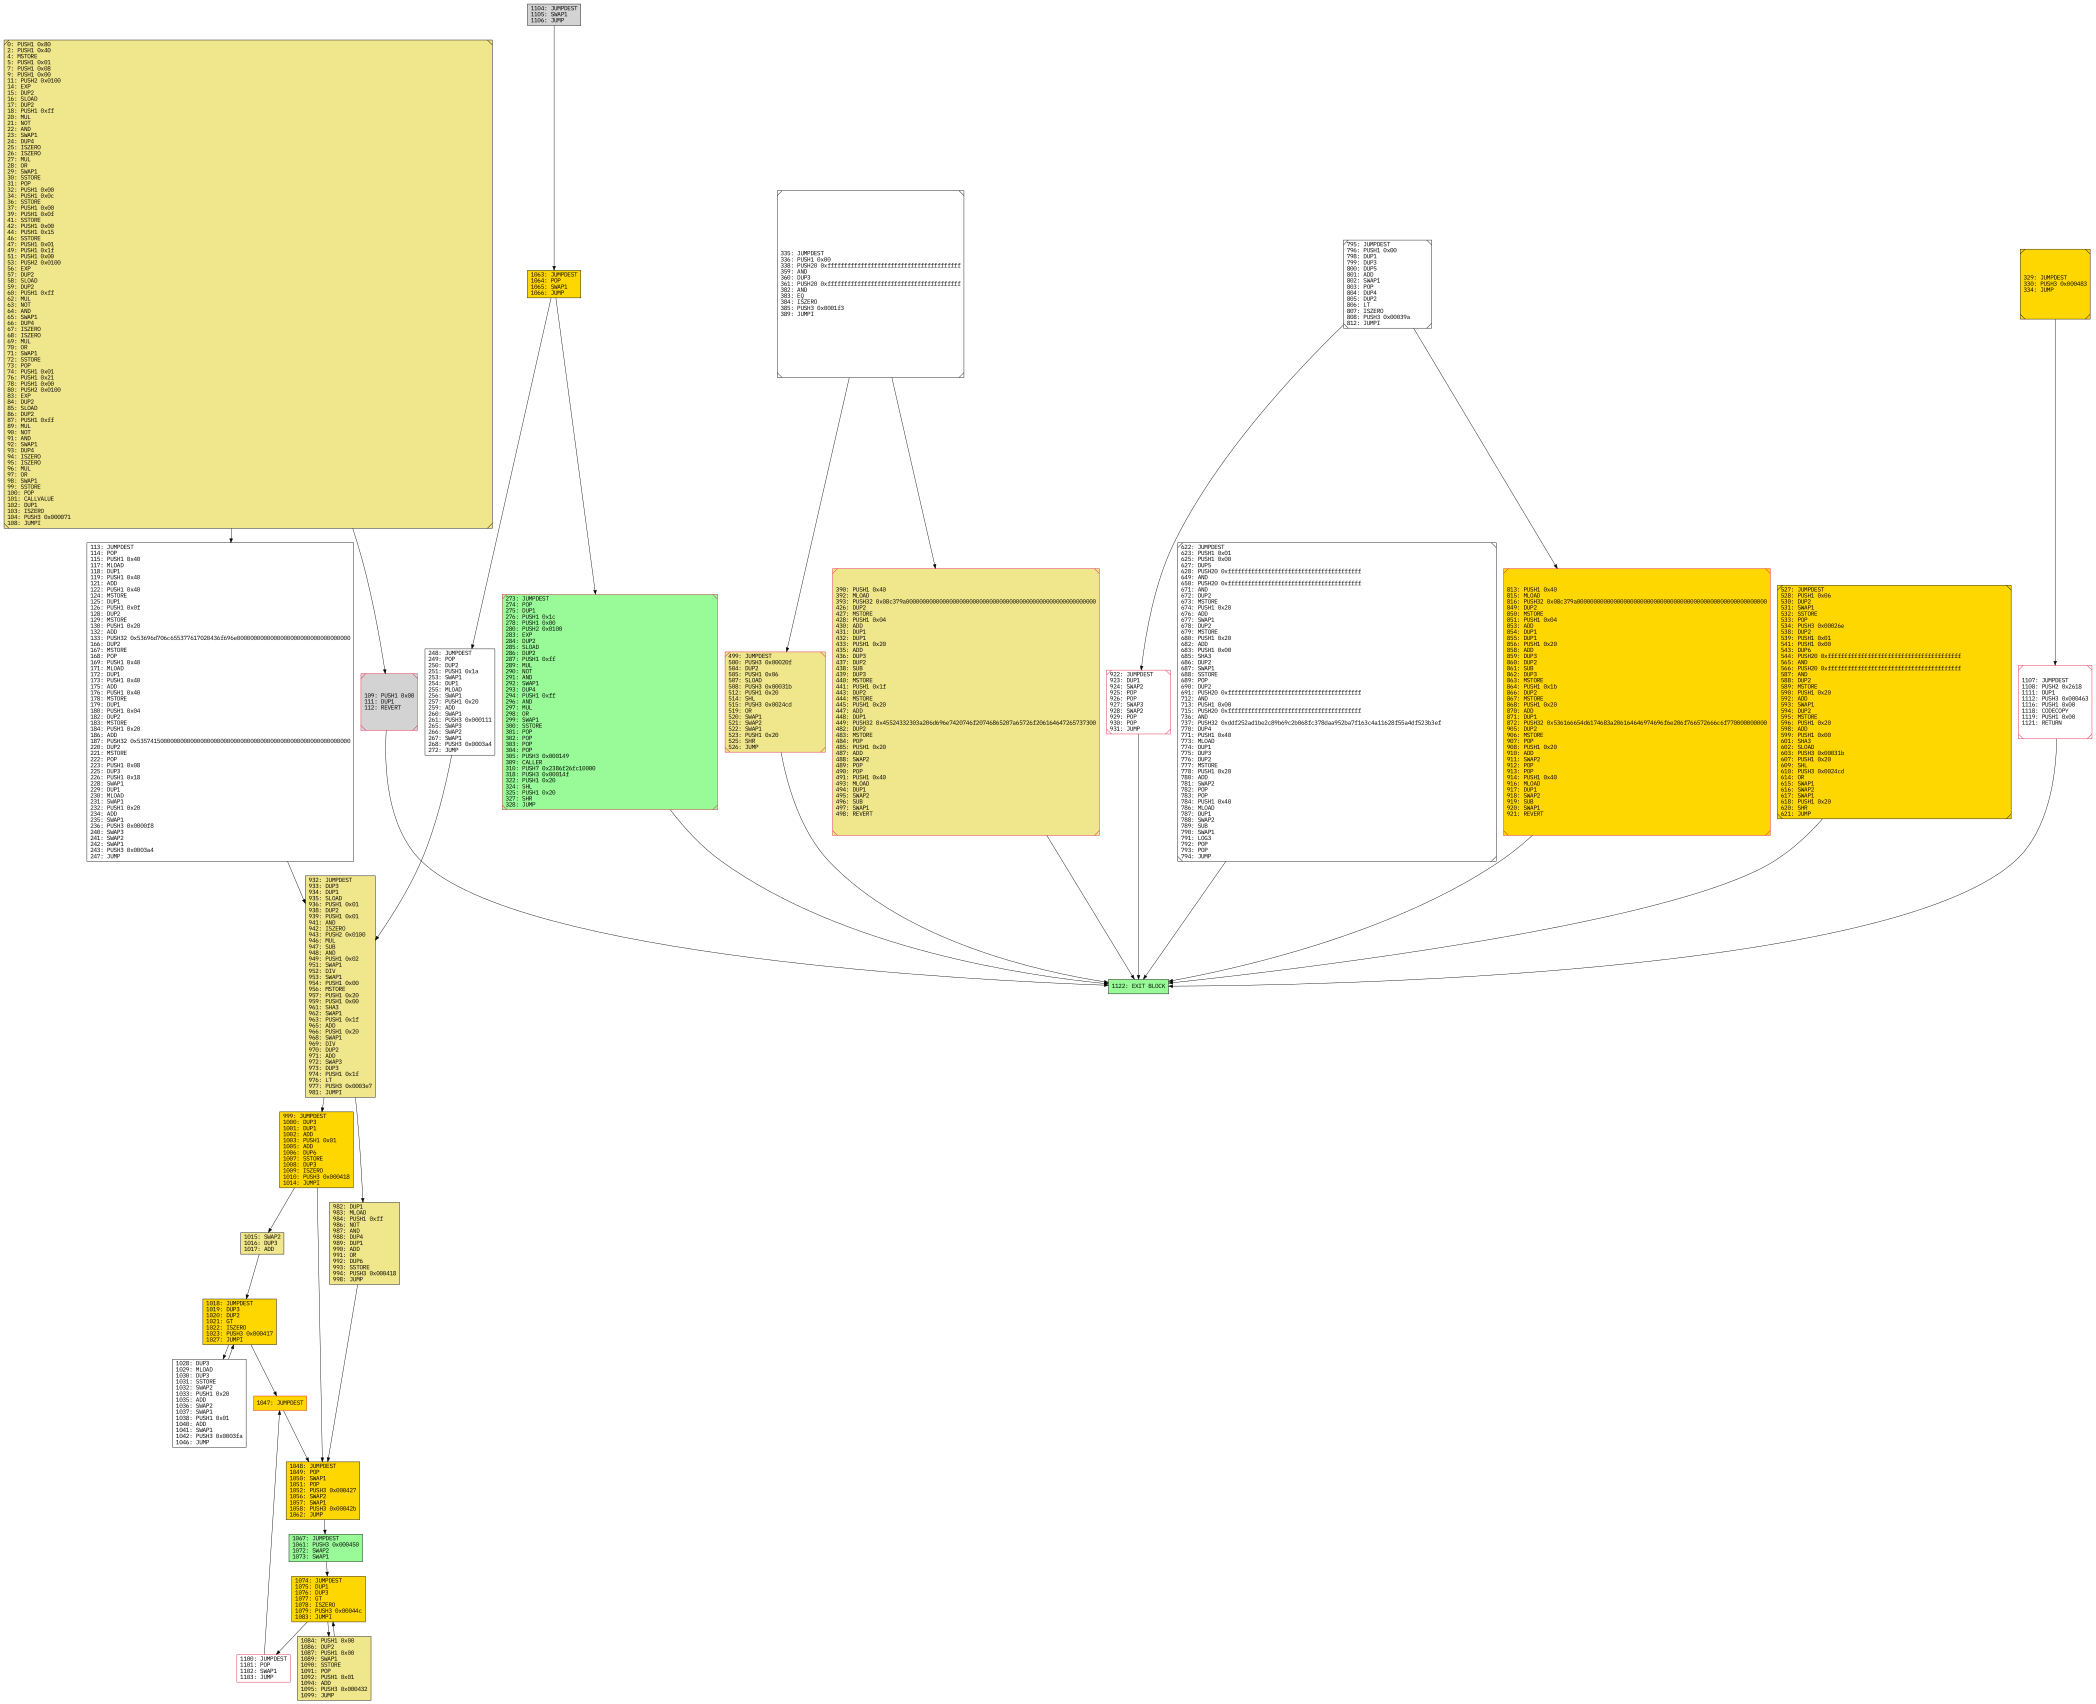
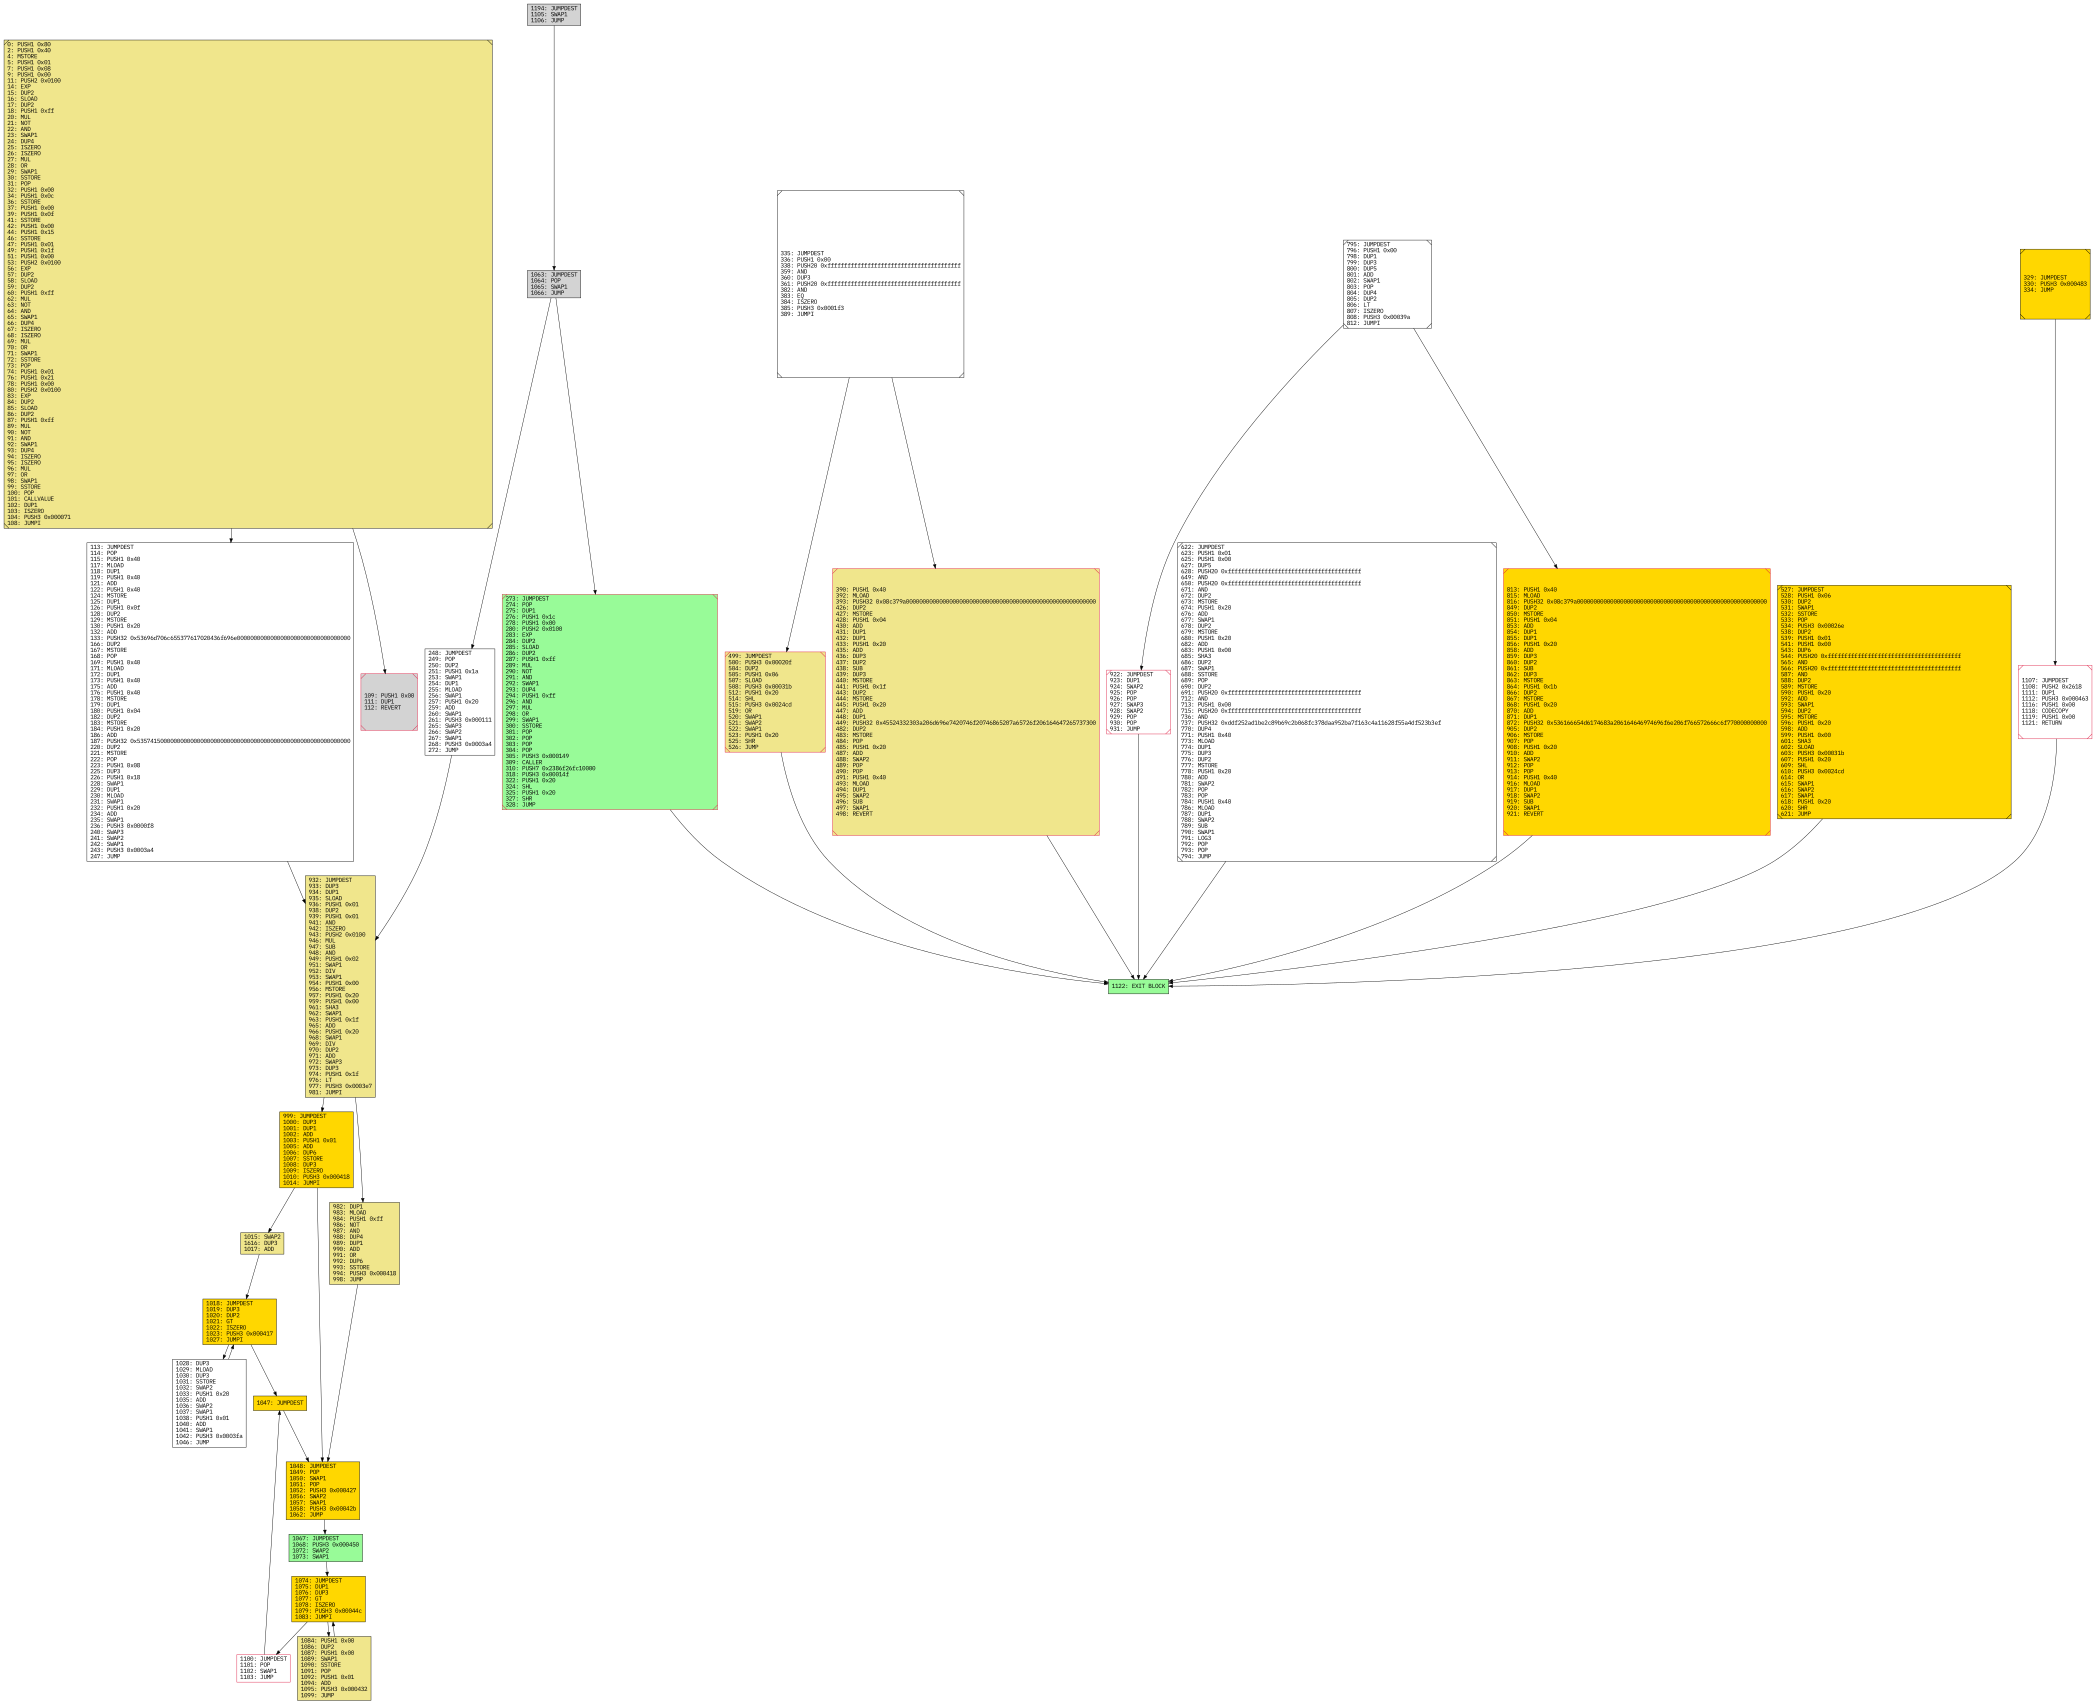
node "1104: JUMPDEST 1105: SWAP1 1106: JUMP": label "1104: JUMPDEST 1105: SWAP1 1106: JUMP" -> "1194: JUMPDEST 1105: SWAP1 1106: JUMP"
node "1063: JUMPDEST 1064: POP 1065: SWAP1 1066: JUMP": fillcolor gold -> lightgrey
edge "109: PUSH1 0x00 111: DUP1 112: REVERT" -> "1122: EXIT BLOCK": removed
node "1015: SWAP2 1016: DUP3 1017: ADD": label "1015: SWAP2 1016: DUP3 1017: ADD" -> "1015: SWAP2 1616: DUP3 1017: ADD"
node "1047: JUMPDEST": color crimson -> black
node "1067: JUMPDEST 1061: PUSH3 0x000450 1072: SWAP2 1073: SWAP1": label "1067: JUMPDEST 1061: PUSH3 0x000450 1072: SWAP2 1073: SWAP1" -> "1067: JUMPDEST 1068: PUSH3 0x000450 1072: SWAP2 1073: SWAP1"
